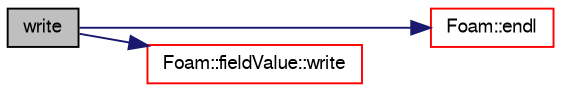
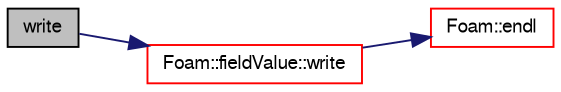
edge "write" -> "Foam::endl": now "Foam::fieldValue::write" -> "Foam::endl"
